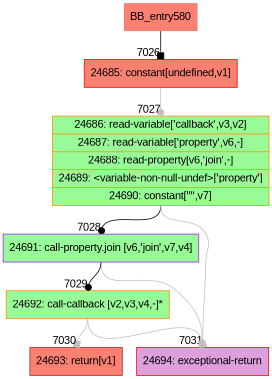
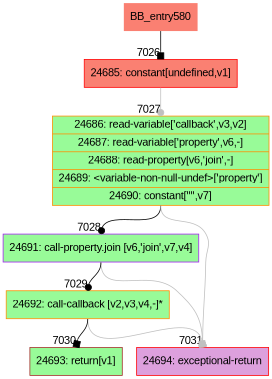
edge "24692: call-callback [v2,v3,v4,-]*" -> "24693: return[v1]": color gray -> black
node "24693: return[v1]": fillcolor salmon -> palegreen
